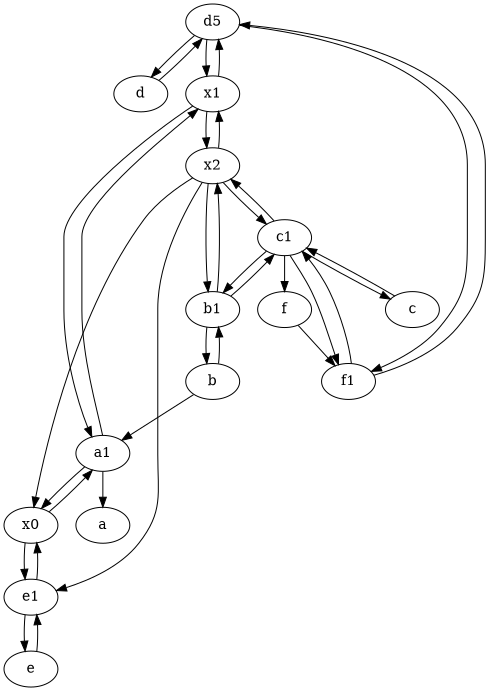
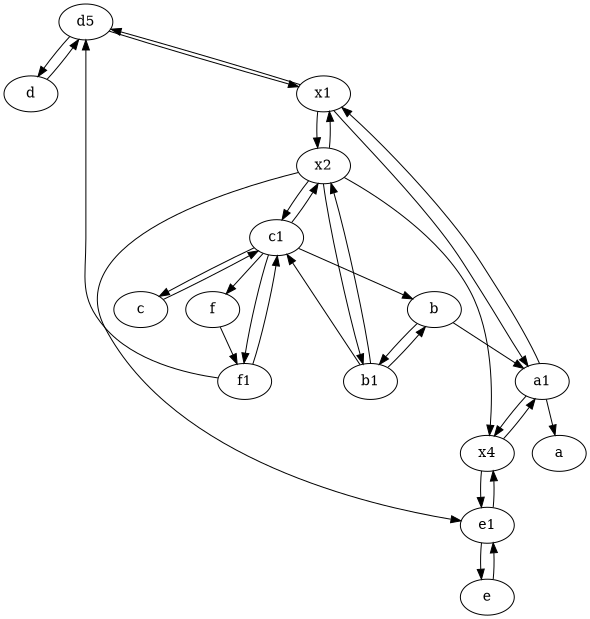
edge "d5" -> "f1": removed
edge "c1" -> "b1": now "c1" -> "b"
node "x0": label "x0" -> "x4"
